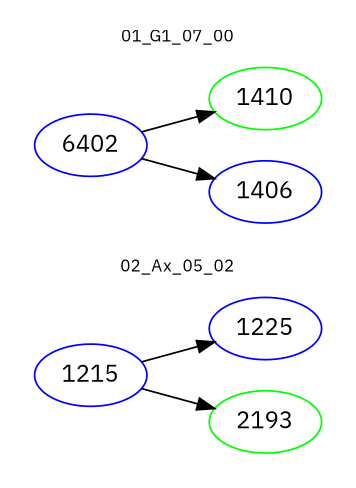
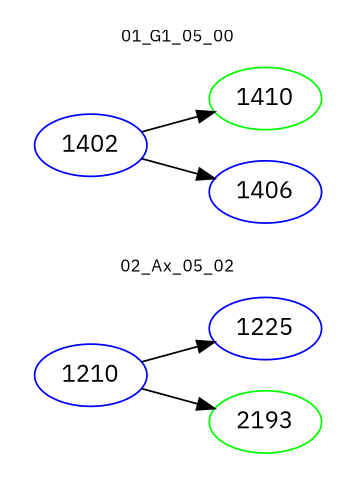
cluster "01_G1_07_00": label "01_G1_07_00" -> "01_G1_05_00"
node "6402": label "6402" -> "1402"
node "1215": label "1215" -> "1210"
